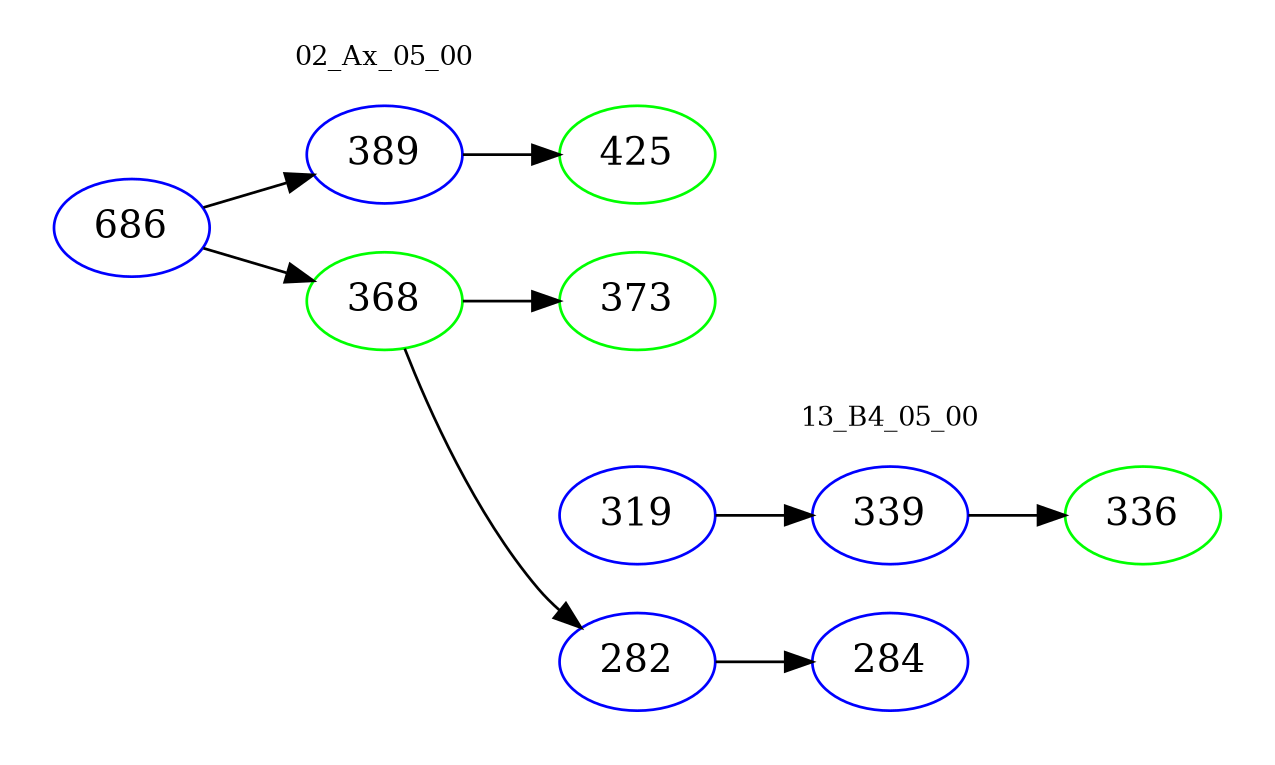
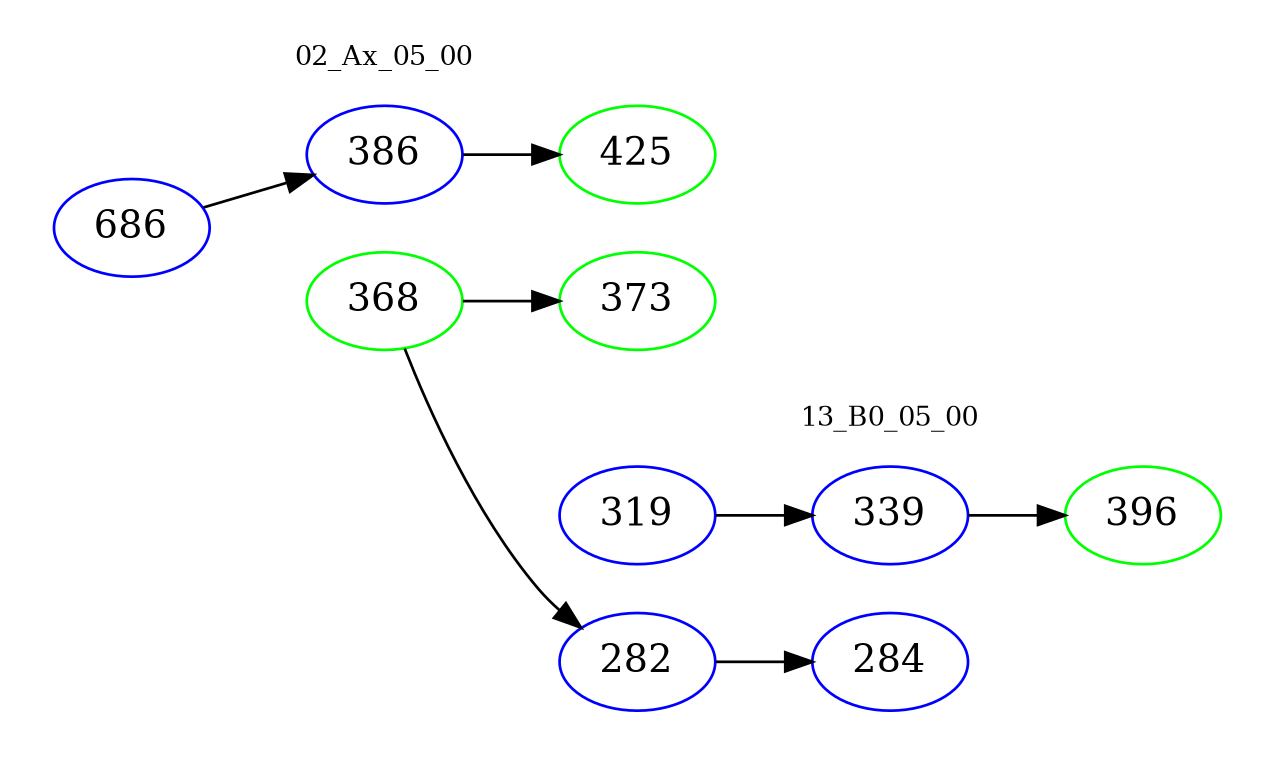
node "389": label "389" -> "386"
edge "686" -> "368": removed
cluster "13_B4_05_00": label "13_B4_05_00" -> "13_B0_05_00"
node "336": label "336" -> "396"
